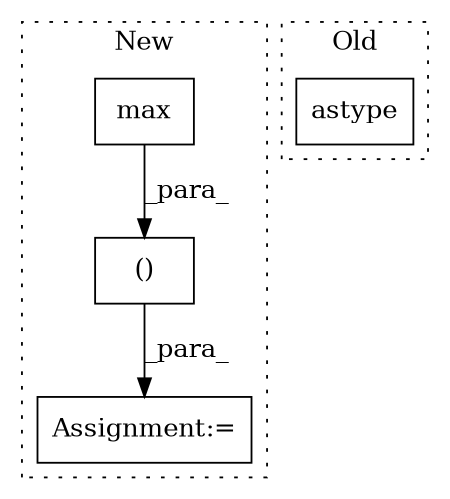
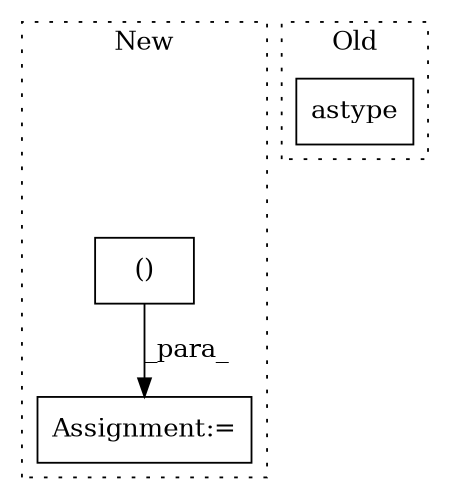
node "max": removed
